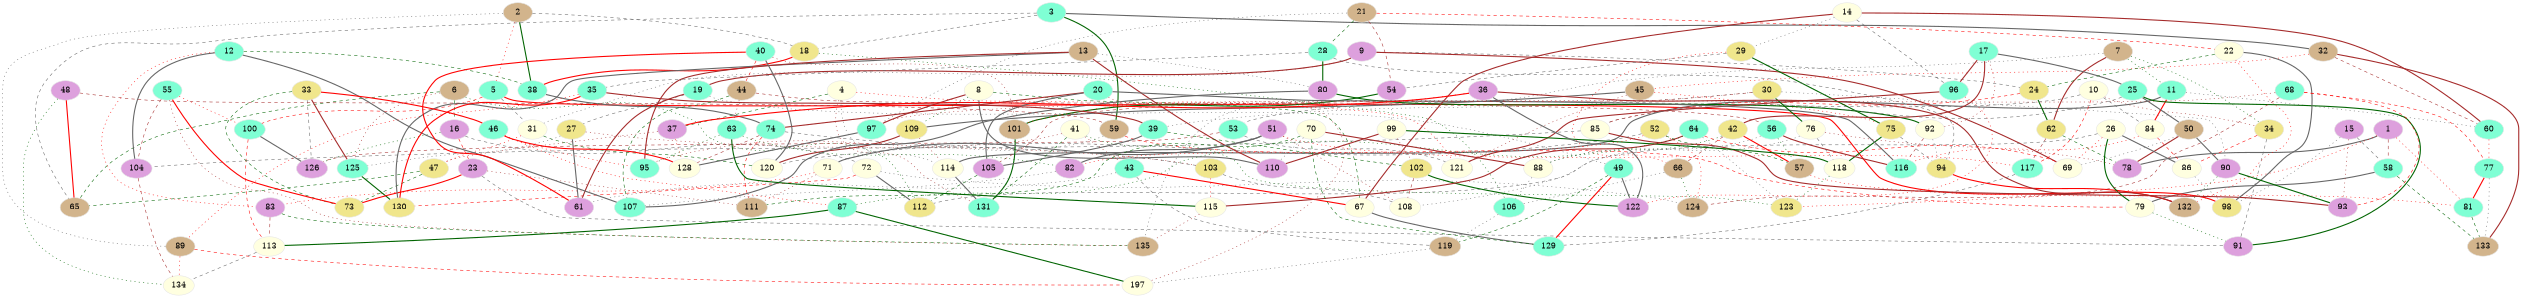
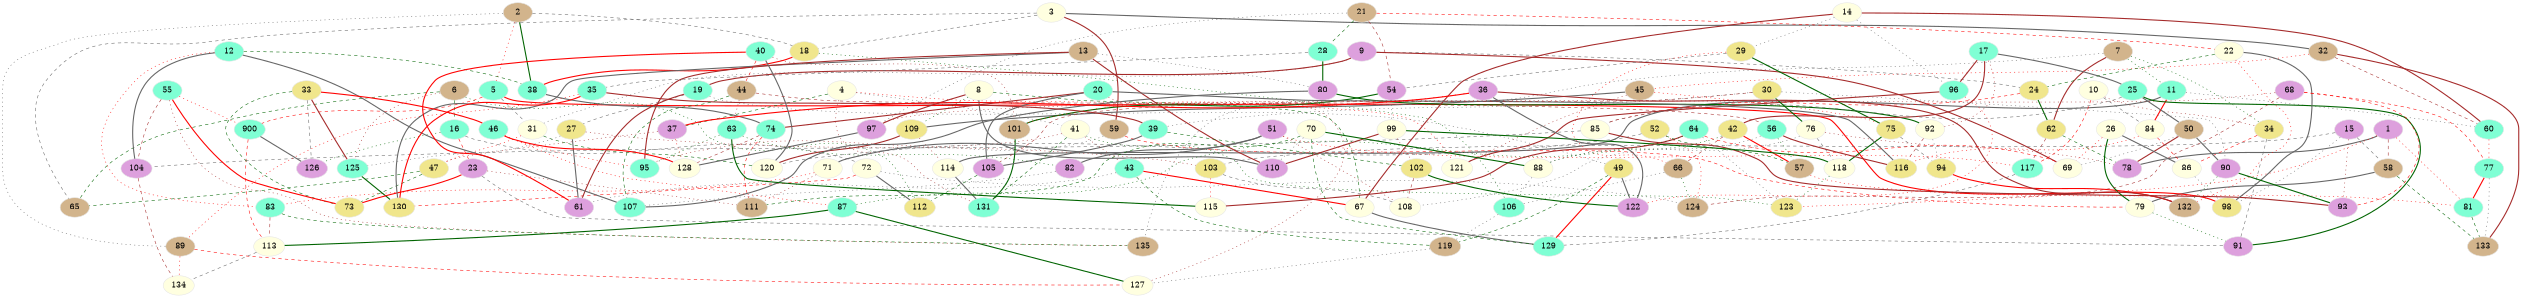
node "3": fillcolor aquamarine -> lightyellow
edge "3" -- "59": color darkgreen -> brown
edge "14" -- "96": style dashed -> dotted
edge "28" -- "94": removed
node "48": removed
node "68": fillcolor aquamarine -> plum
node "100": label "100" -> "900"
node "16": fillcolor plum -> aquamarine
node "97": fillcolor aquamarine -> plum
node "53": removed
edge "74" -- "103": now "15" -- "103"
edge "70" -- "88": color brown -> darkgreen
edge "4" -- "114": now "4" -- "41"
edge "52" -- "82": removed
node "49": fillcolor aquamarine -> khaki
node "116": fillcolor aquamarine -> khaki
node "58": fillcolor aquamarine -> tan
edge "26" -- "112": removed
node "83": fillcolor plum -> aquamarine
edge "115" -- "135": removed
edge "43" -- "119": color gray40 -> darkgreen
node "197": label "197" -> "127"
